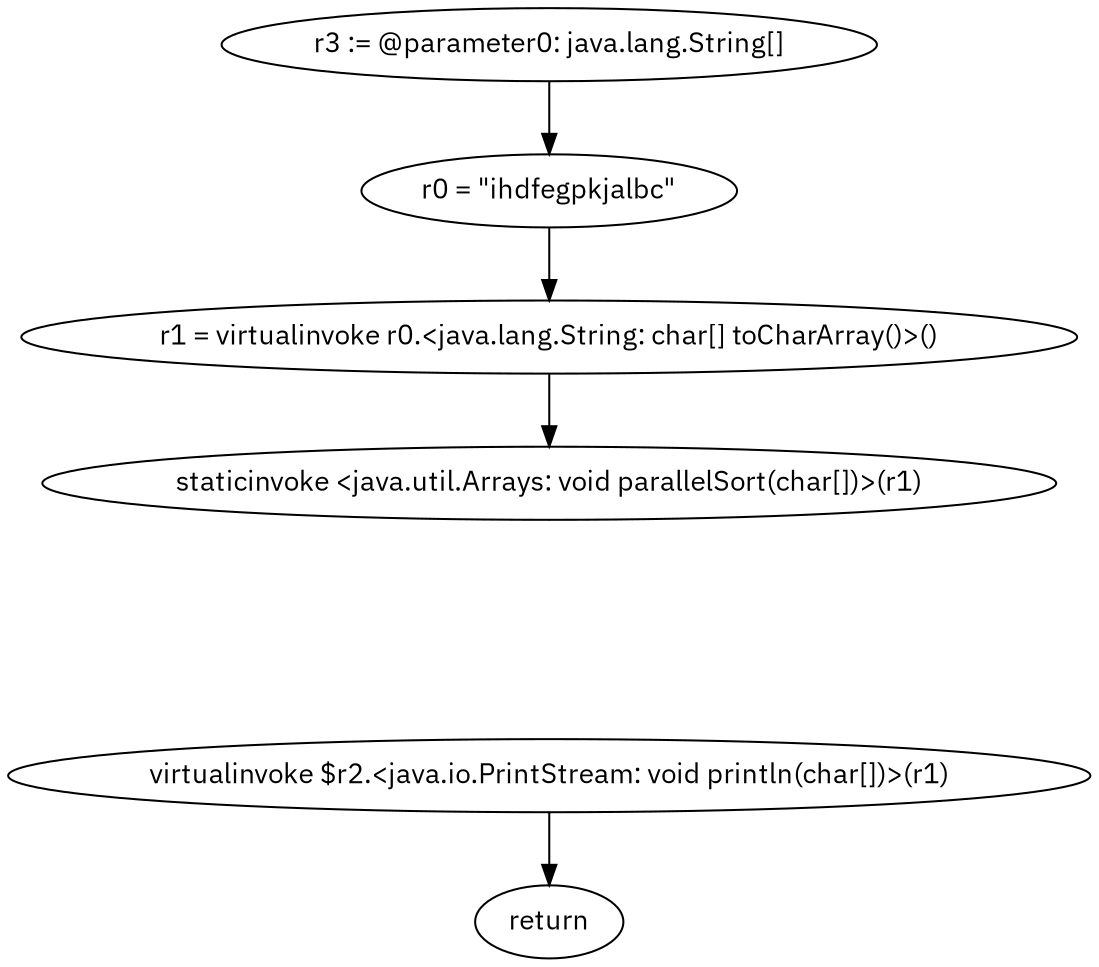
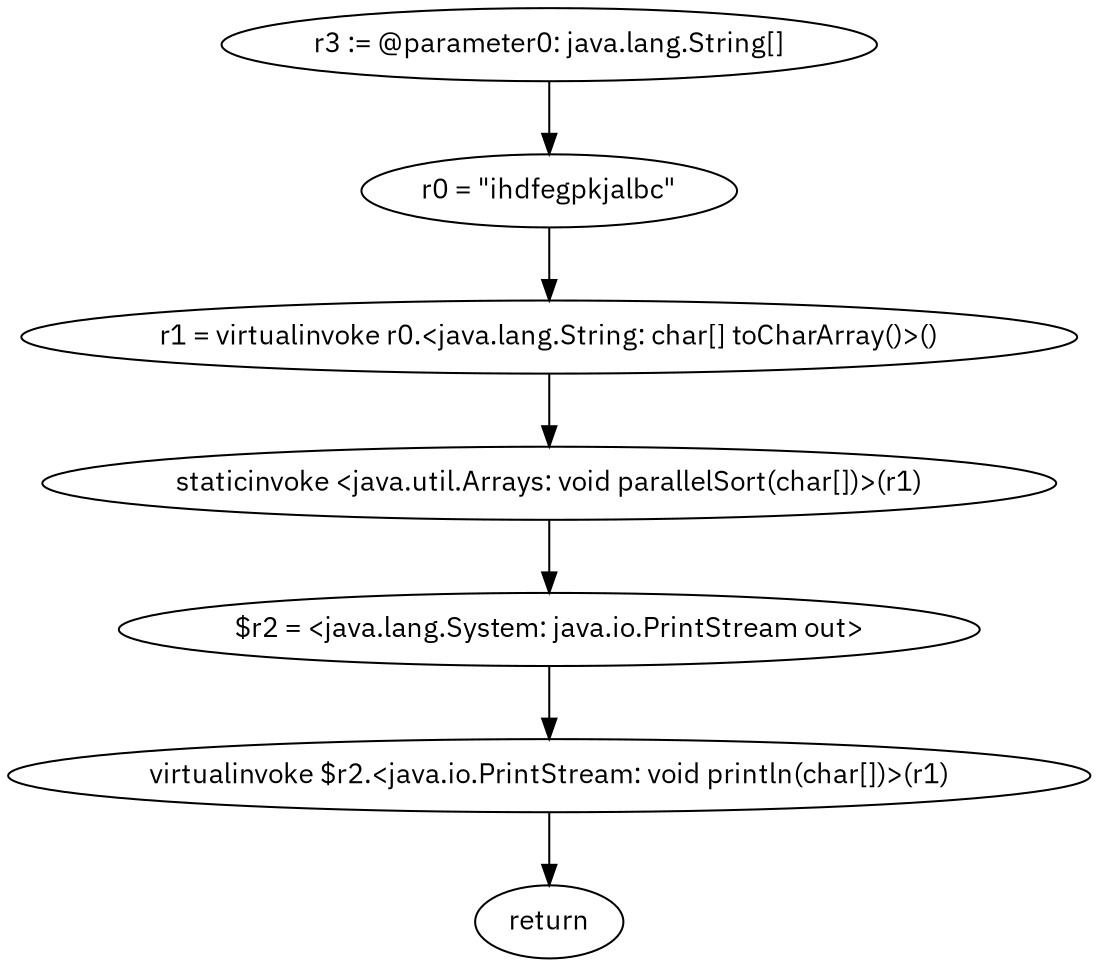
node "$r2 = <java.lang.System: java.io.PrintStream out>": added
